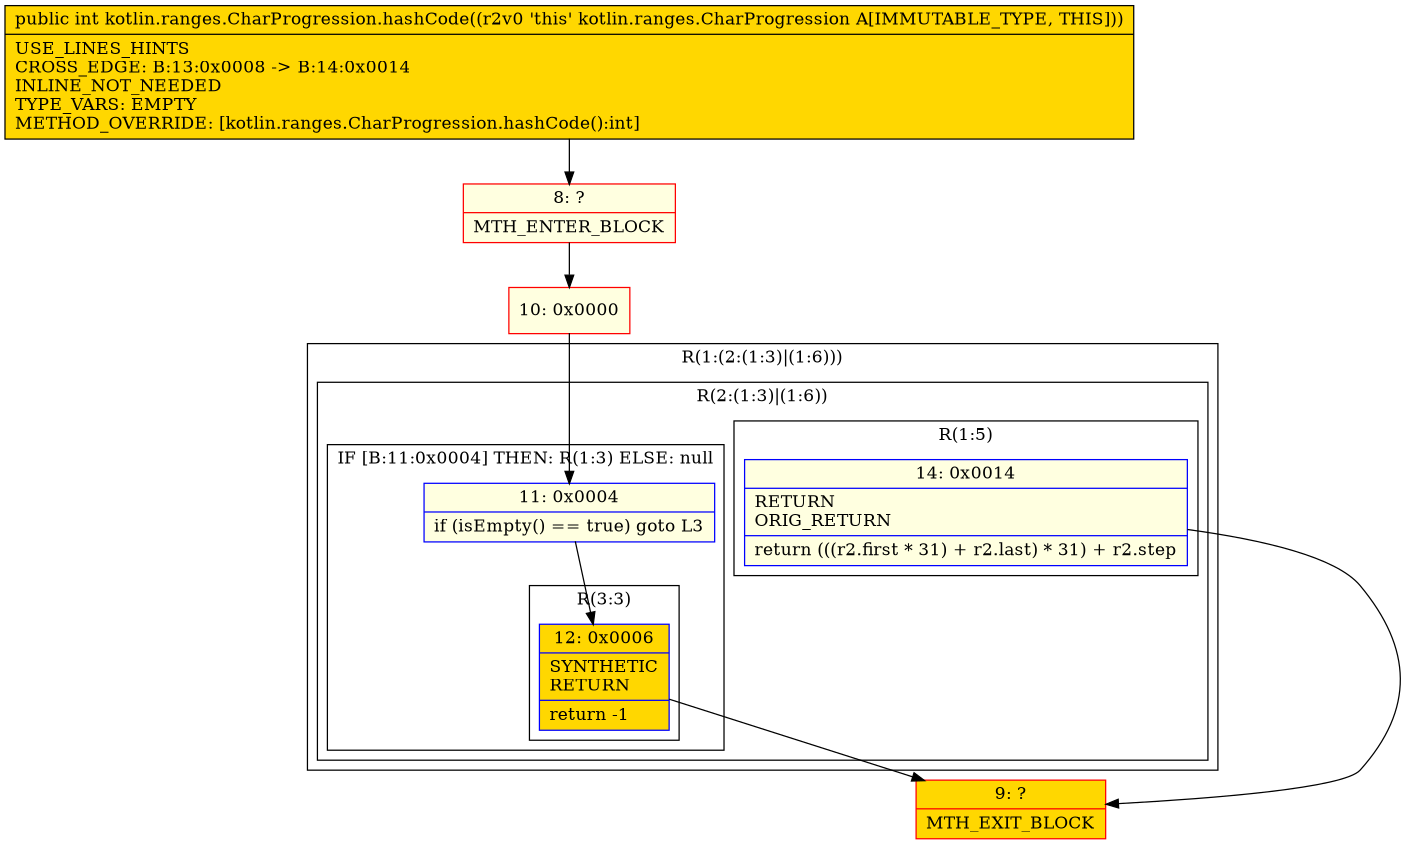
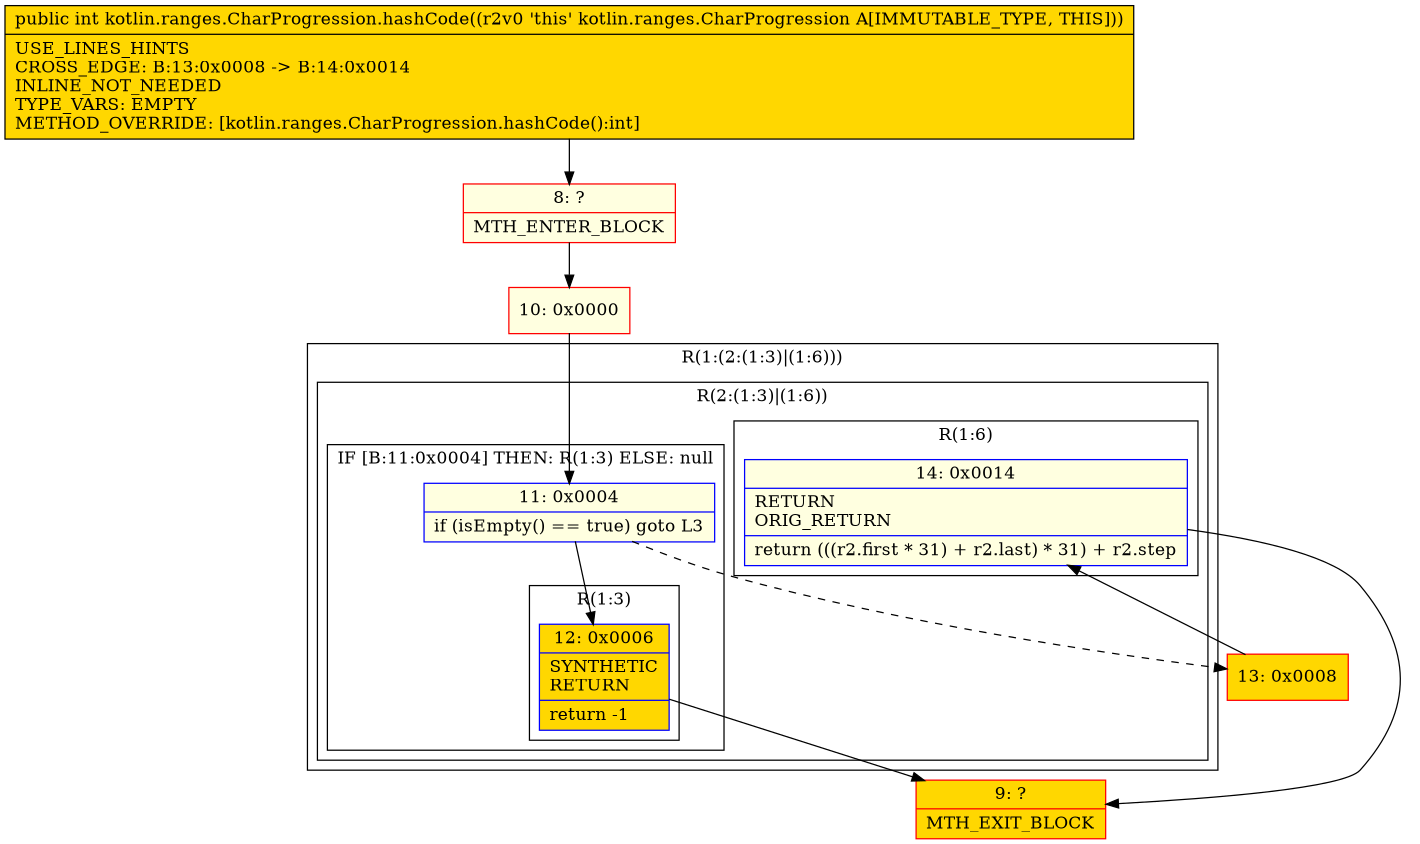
cluster "R(1:5)": label "R(1:5)" -> "R(1:6)"
cluster "R(3:3)": label "R(3:3)" -> "R(1:3)"
node "13: 0x0008": added
